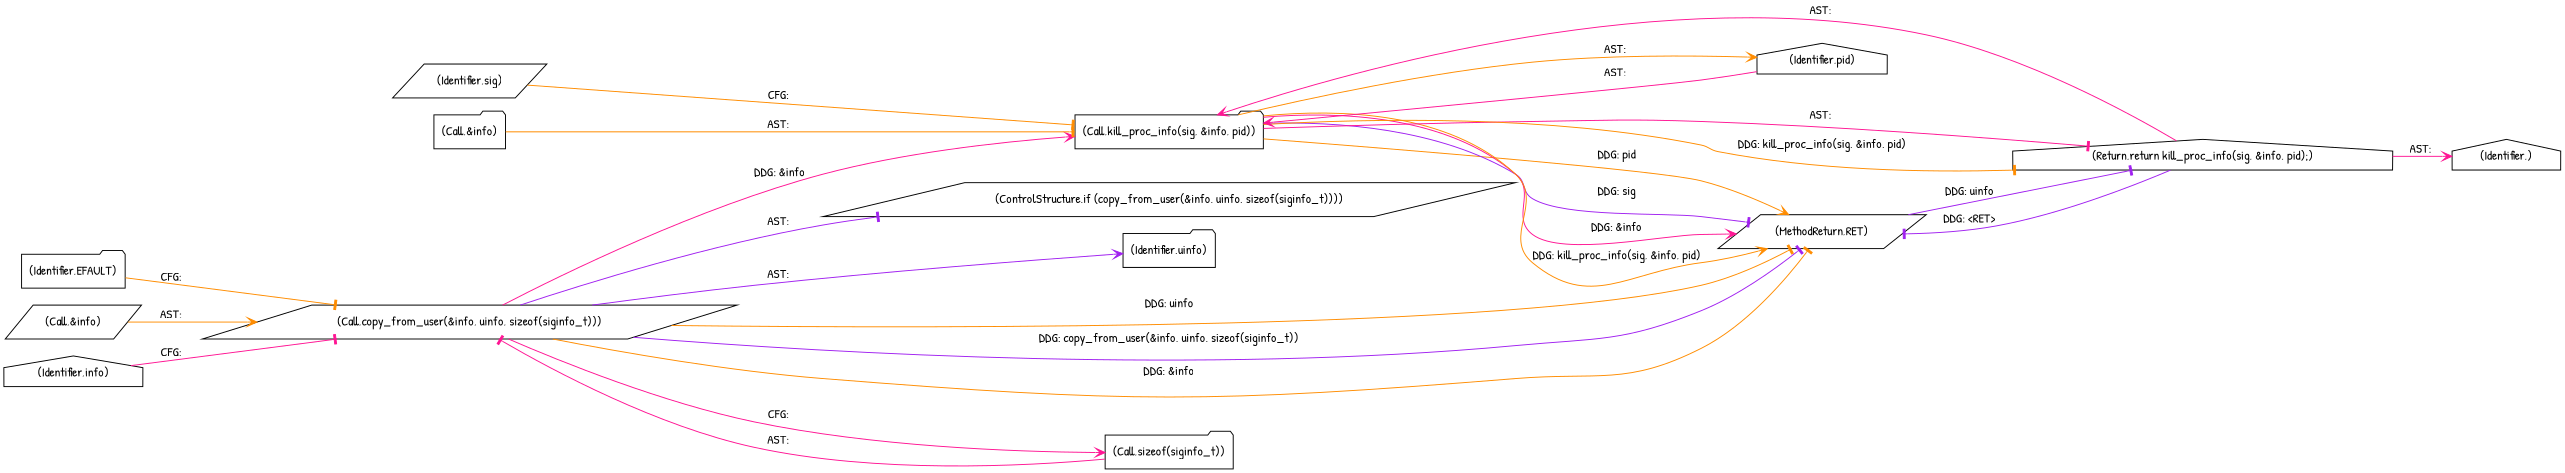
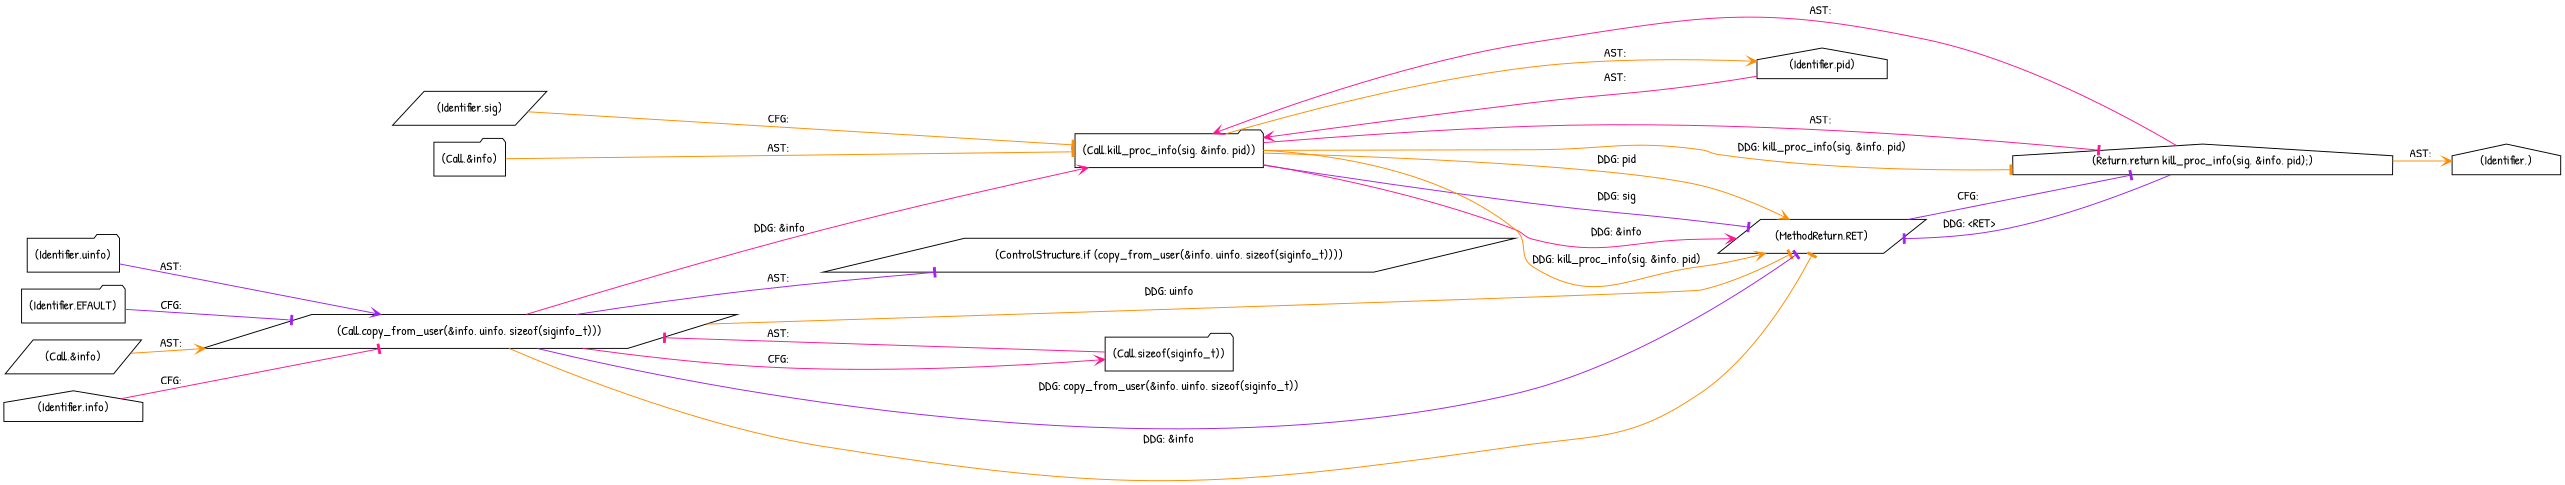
edge "(Return,return kill_proc_info(sig, &info, pid);)" -> "(Identifier,)": color deeppink -> darkorange
edge "(MethodReturn,RET)" -> "(Return,return kill_proc_info(sig, &info, pid);)": label "DDG: uinfo" -> "CFG: "
edge "(Call,copy_from_user(&info, uinfo, sizeof(siginfo_t)))" -> "(Identifier,uinfo)": reversed
edge "(Identifier,EFAULT)" -> "(Call,copy_from_user(&info, uinfo, sizeof(siginfo_t)))": color darkorange -> purple
